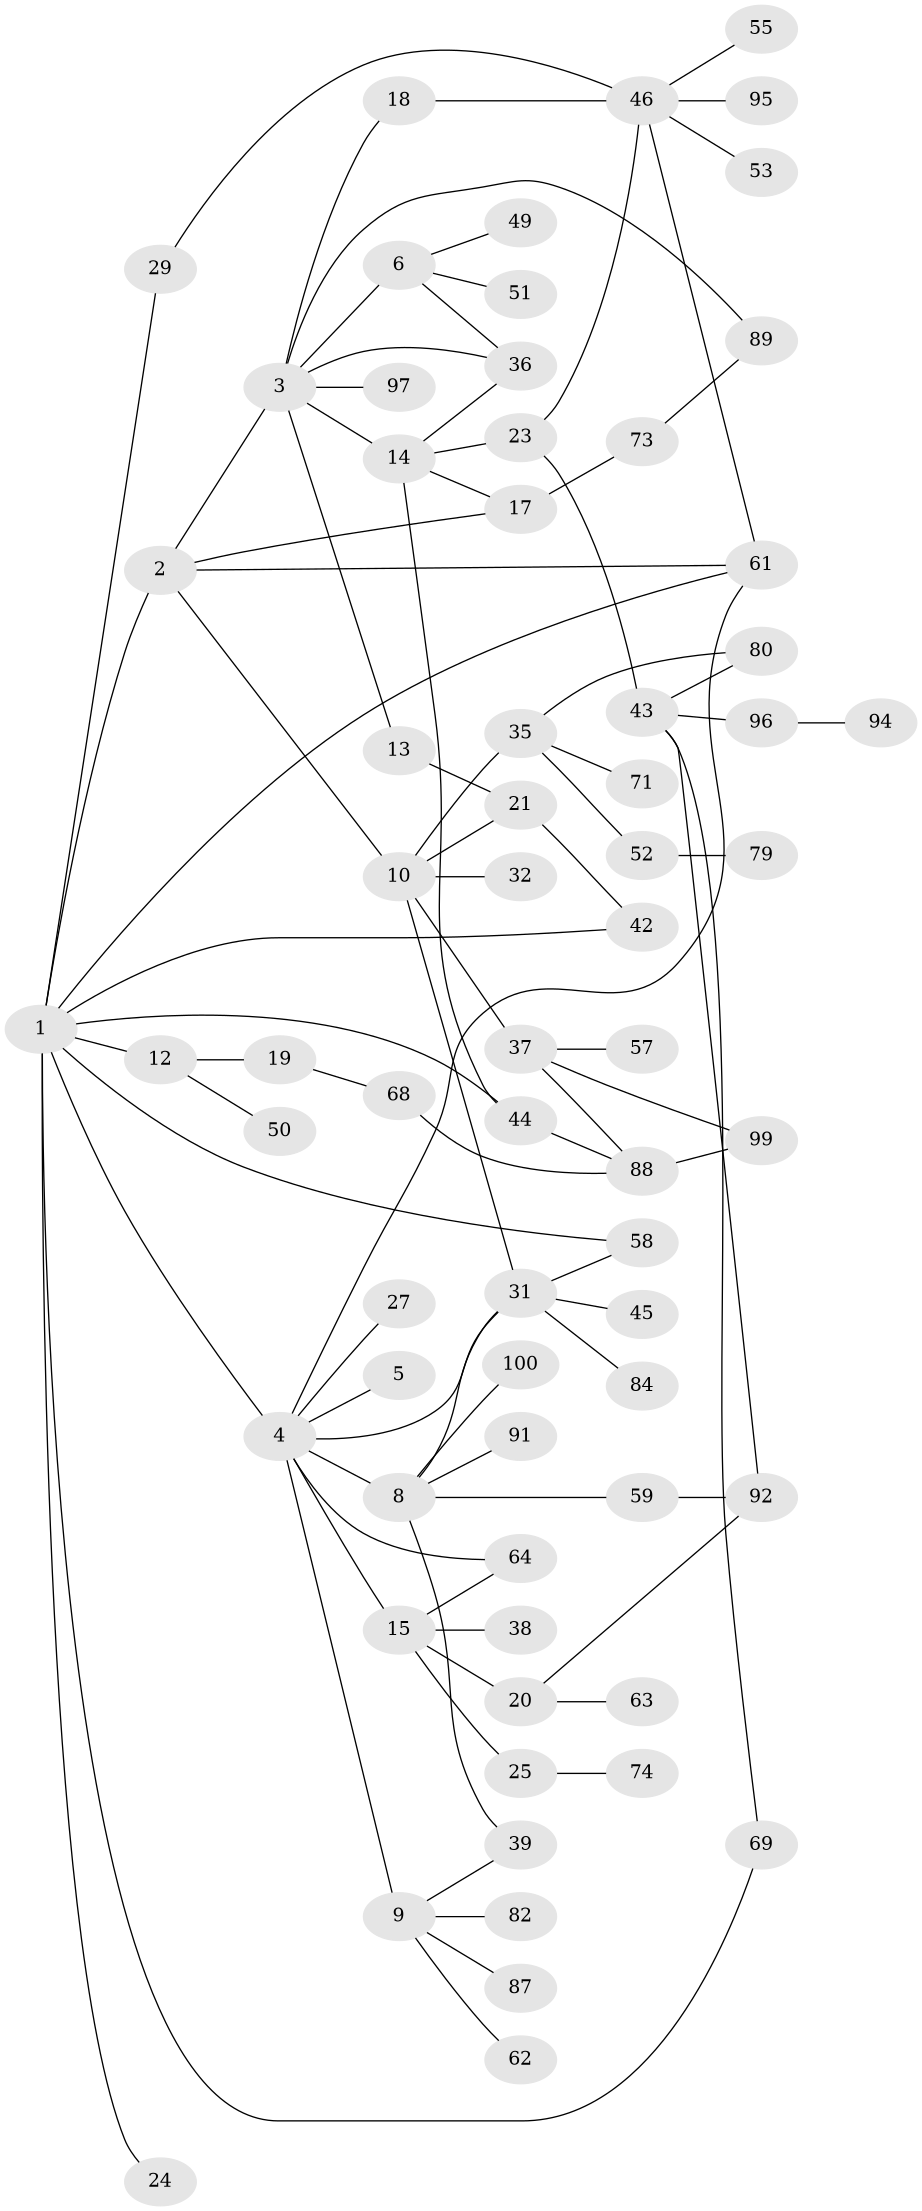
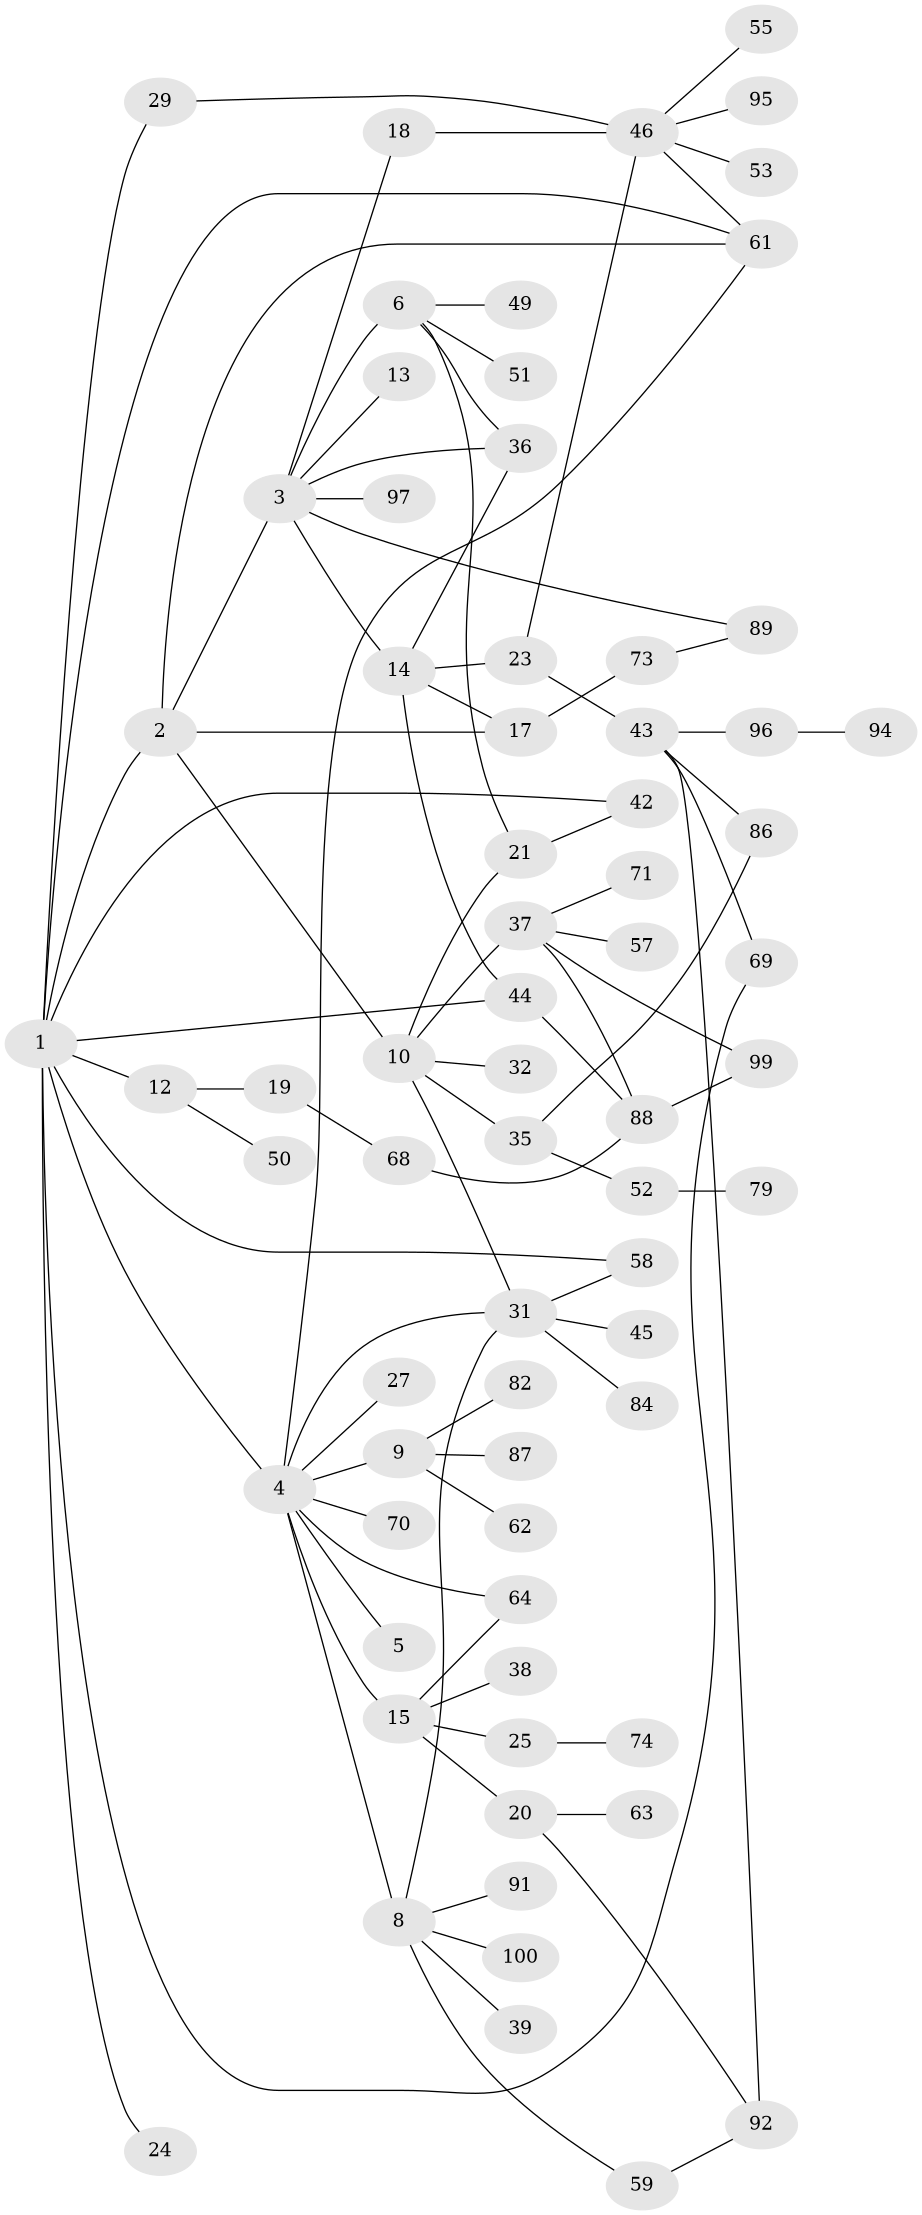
node "80": label "80" -> "86"
edge "35" -- "71": now "37" -- "71"
edge "13" -- "21": now "6" -- "21"
node "70": added
edge "39" -- "9": removed
